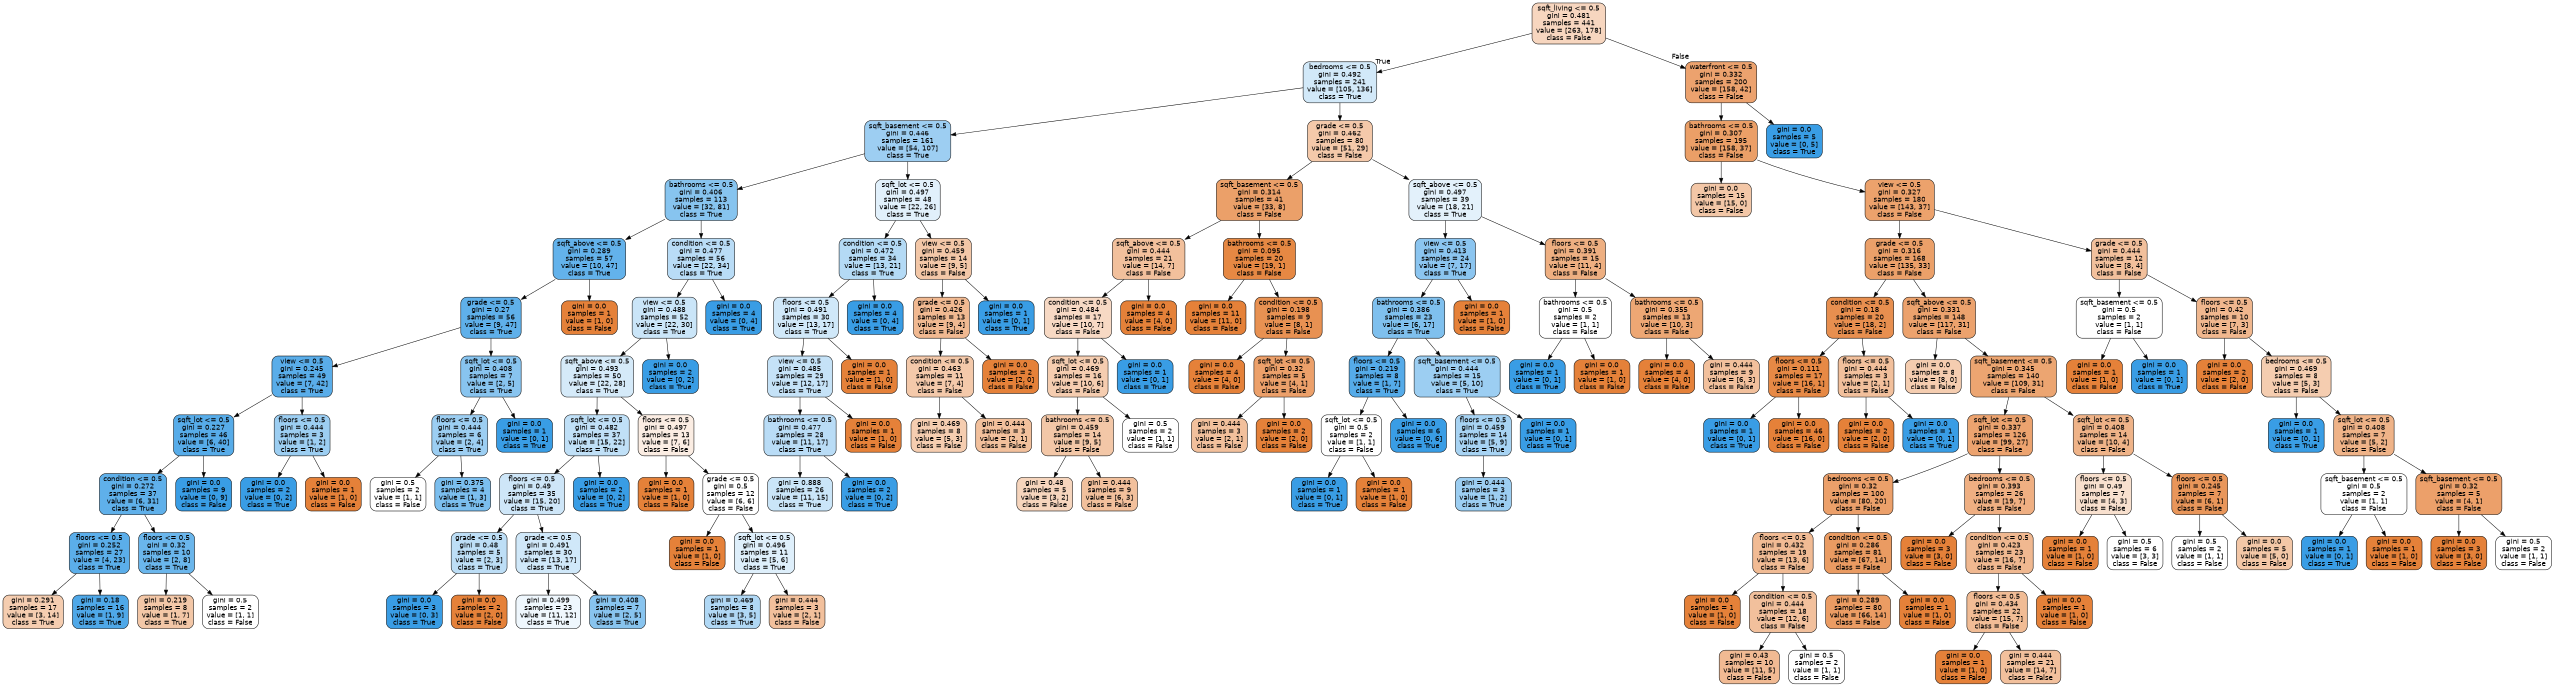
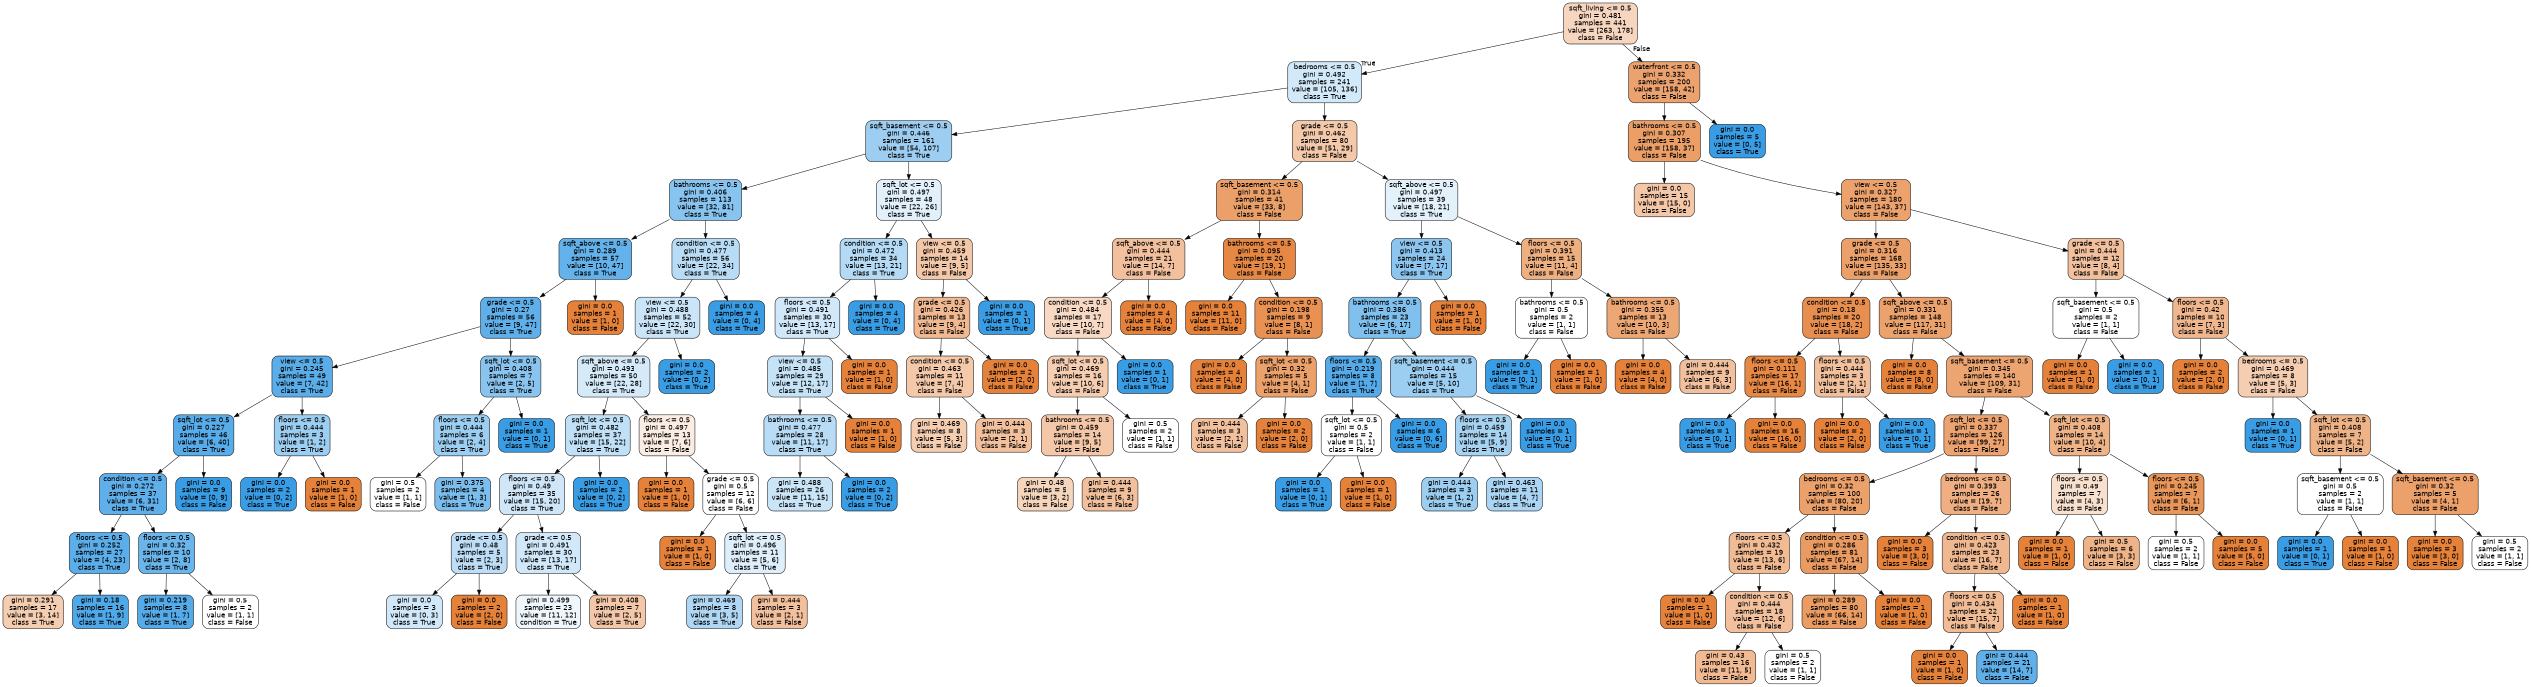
node "gini = 0.0 samples = 8 value = [8, 0] class = False": fillcolor #f5cdb0 -> #e58139
node "gini = 0.0 samples = 46 value = [16, 0] class = False": label "gini = 0.0 samples = 46 value = [16, 0] class = False" -> "gini = 0.0 samples = 16 value = [16, 0] class = False"
node "gini = 0.888 samples = 26 value = [11, 15] class = True": label "gini = 0.888 samples = 26 value = [11, 15] class = True" -> "gini = 0.488 samples = 26 value = [11, 15] class = True"
node "gini = 0.463 samples = 11 value = [4, 7] class = True": added
node "gini = 0.5 samples = 6 value = [3, 3] class = False": fillcolor #ffffff -> #efb388
node "gini = 0.0 samples = 5 value = [5, 0] class = False": fillcolor #f3c7a7 -> #e58139
node "gini = 0.219 samples = 8 value = [1, 7] class = True": fillcolor #f3c7a7 -> #55abe9
node "gini = 0.0 samples = 3 value = [0, 3] class = True": fillcolor #399de5 -> #d0e8f9
node "gini = 0.499 samples = 23 value = [11, 12] class = True": label "gini = 0.499 samples = 23 value = [11, 12] class = True" -> "gini = 0.499 samples = 23 value = [11, 12] condition = True"
node "gini = 0.408 samples = 7 value = [2, 5] class = True": fillcolor #88c4ef -> #f3c7a7
node "gini = 0.43 samples = 10 value = [11, 5] class = False": label "gini = 0.43 samples = 10 value = [11, 5] class = False" -> "gini = 0.43 samples = 16 value = [11, 5] class = False"
node "gini = 0.444 samples = 21 value = [14, 7] class = False": fillcolor #f2c09c -> #5fb0ea
